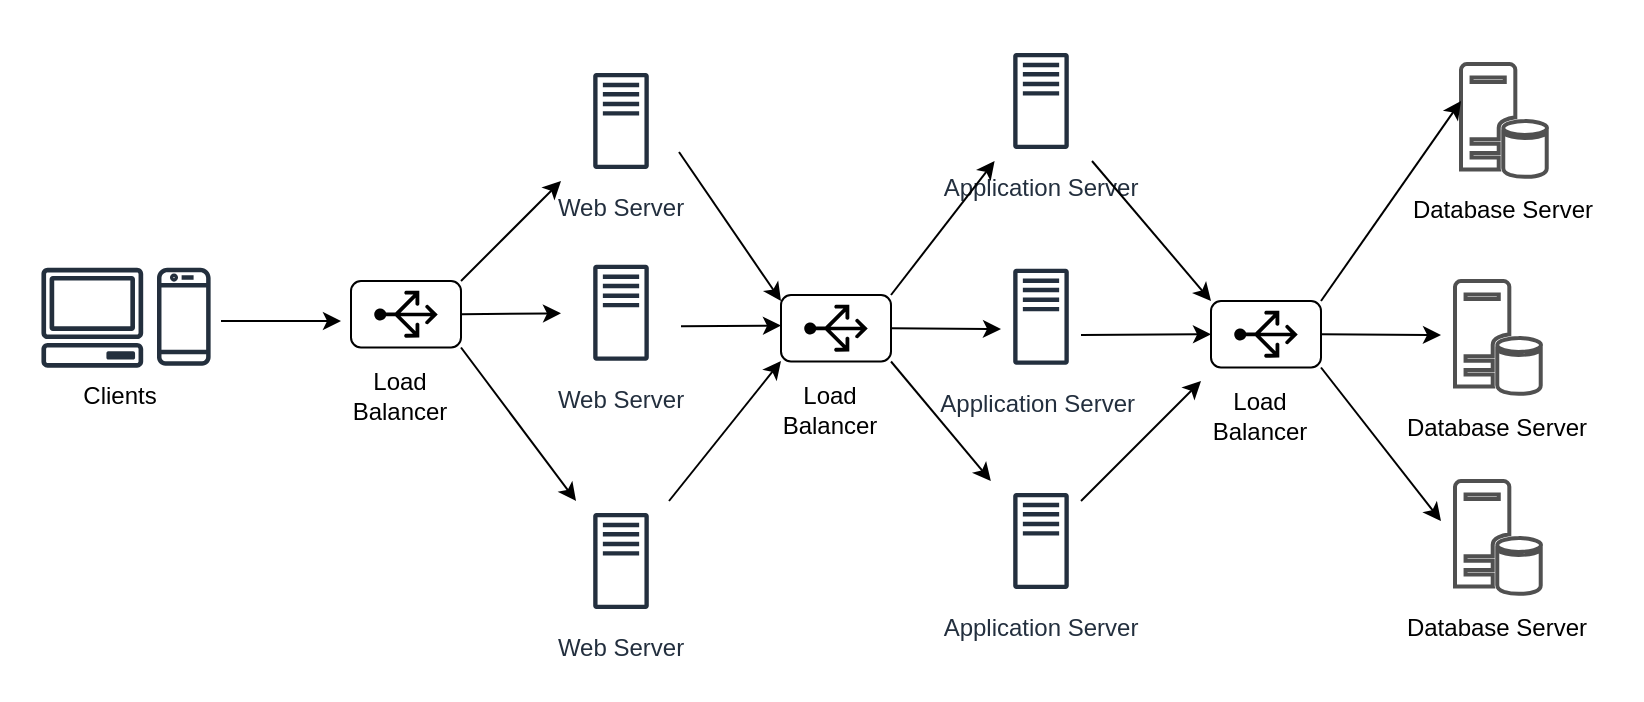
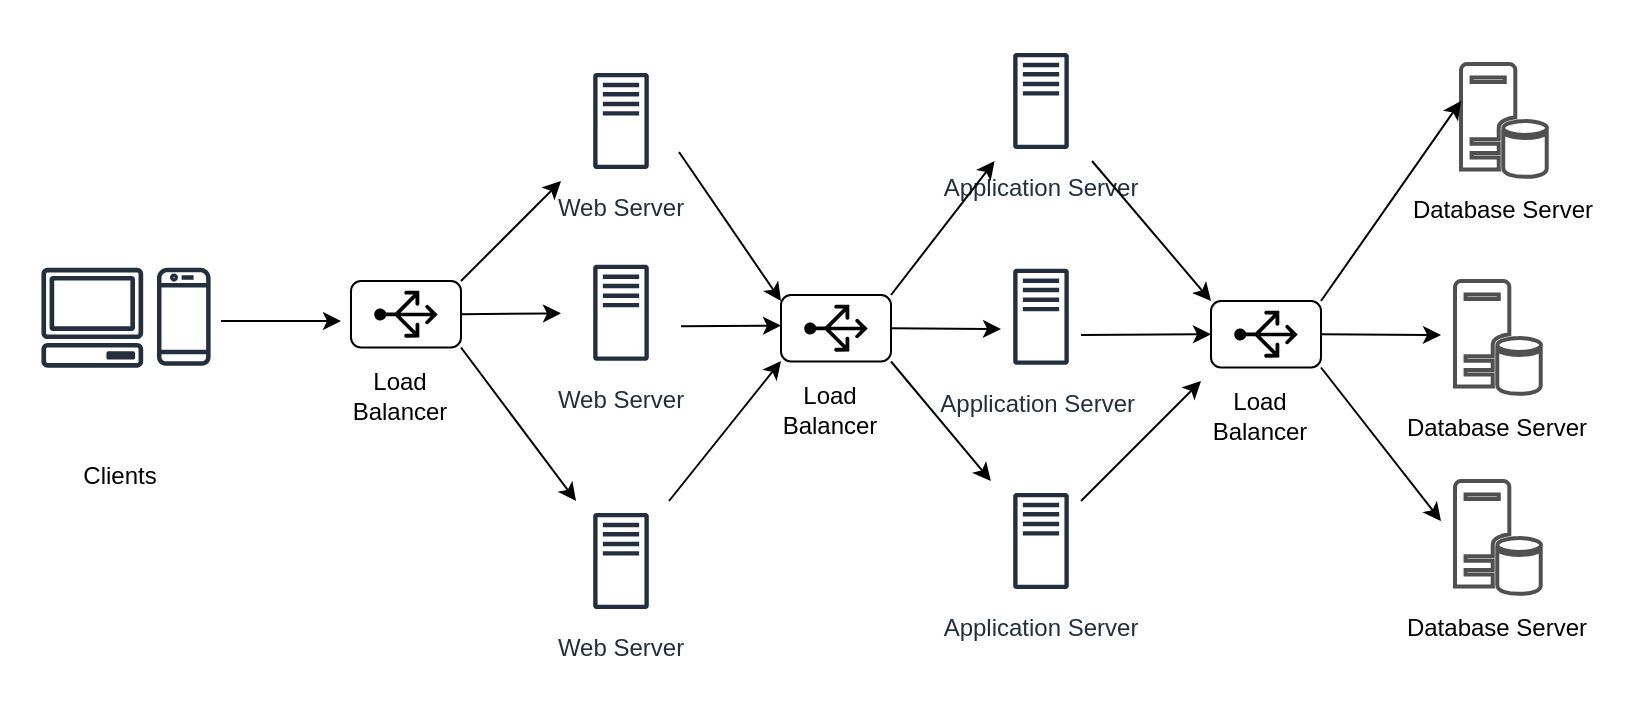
node "Clients": moved (121, 398) -> (121, 478)
